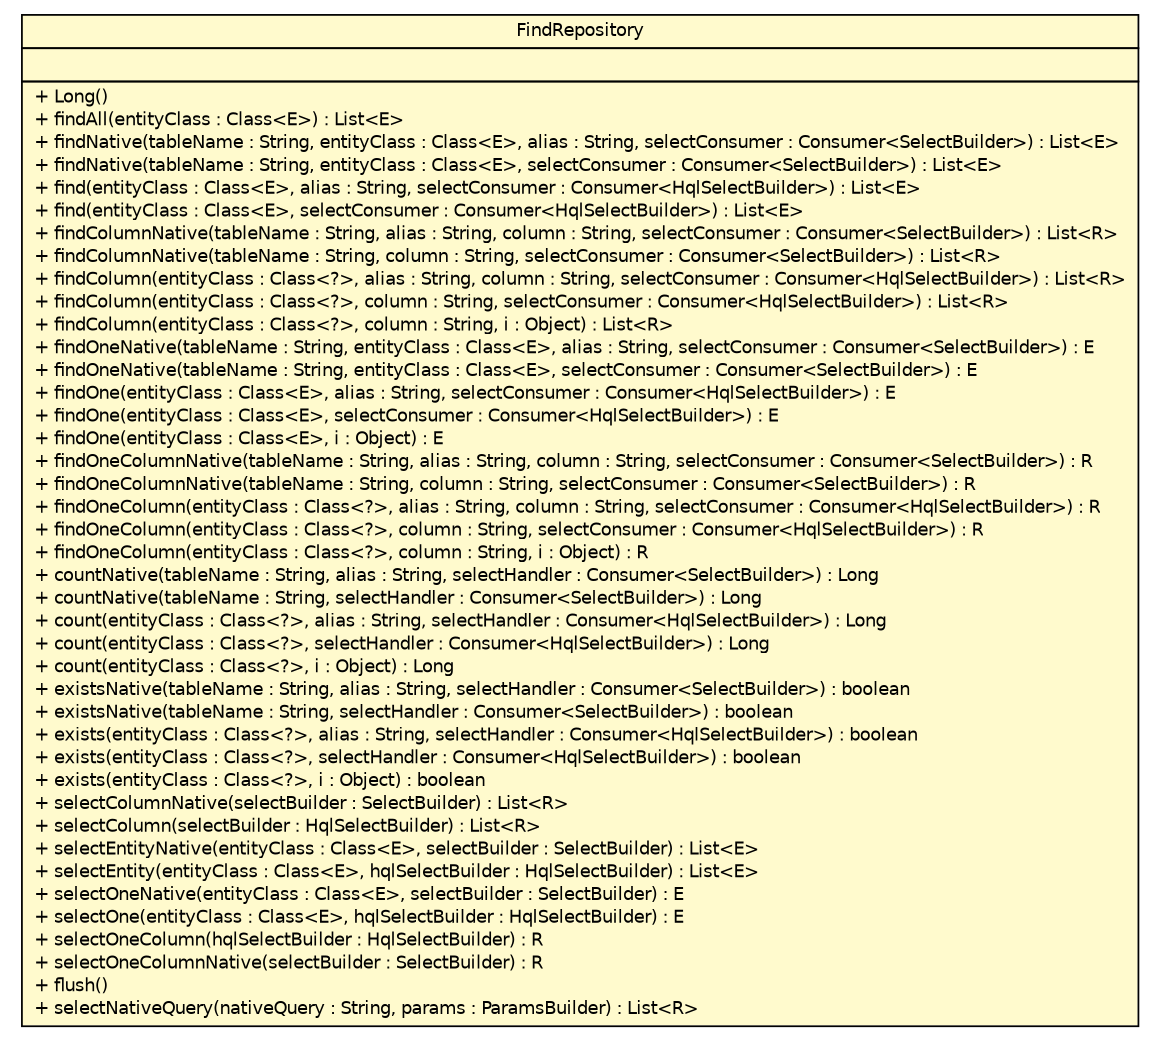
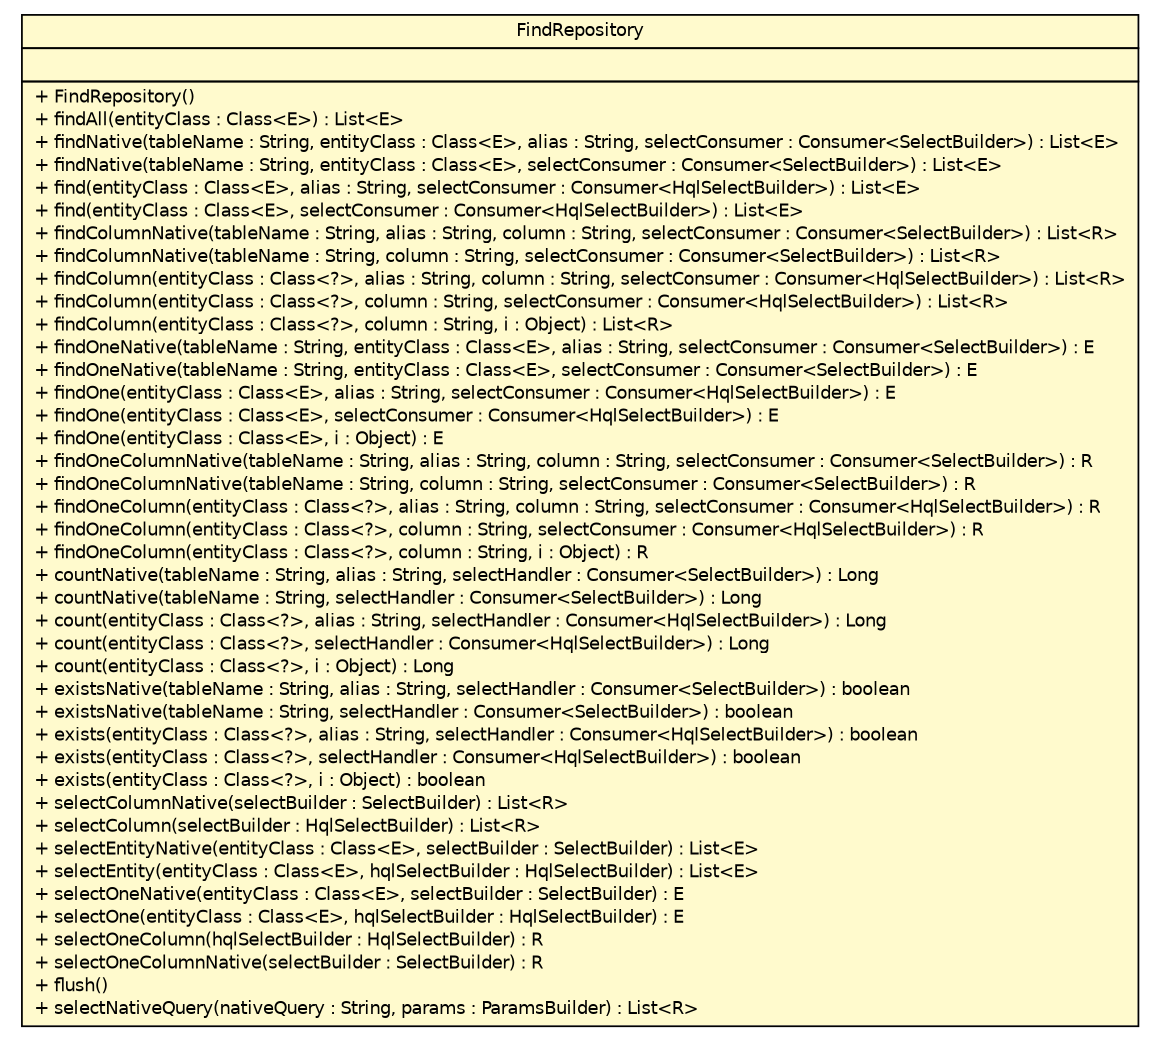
node "FindRepository": text "+ Long()" -> "+ FindRepository()"
